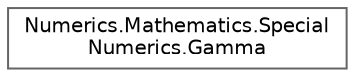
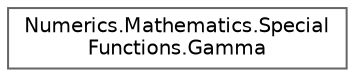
node "Numerics.Mathematics.Special Numerics.Gamma": label "Numerics.Mathematics.Special Numerics.Gamma" -> "Numerics.Mathematics.Special Functions.Gamma"
